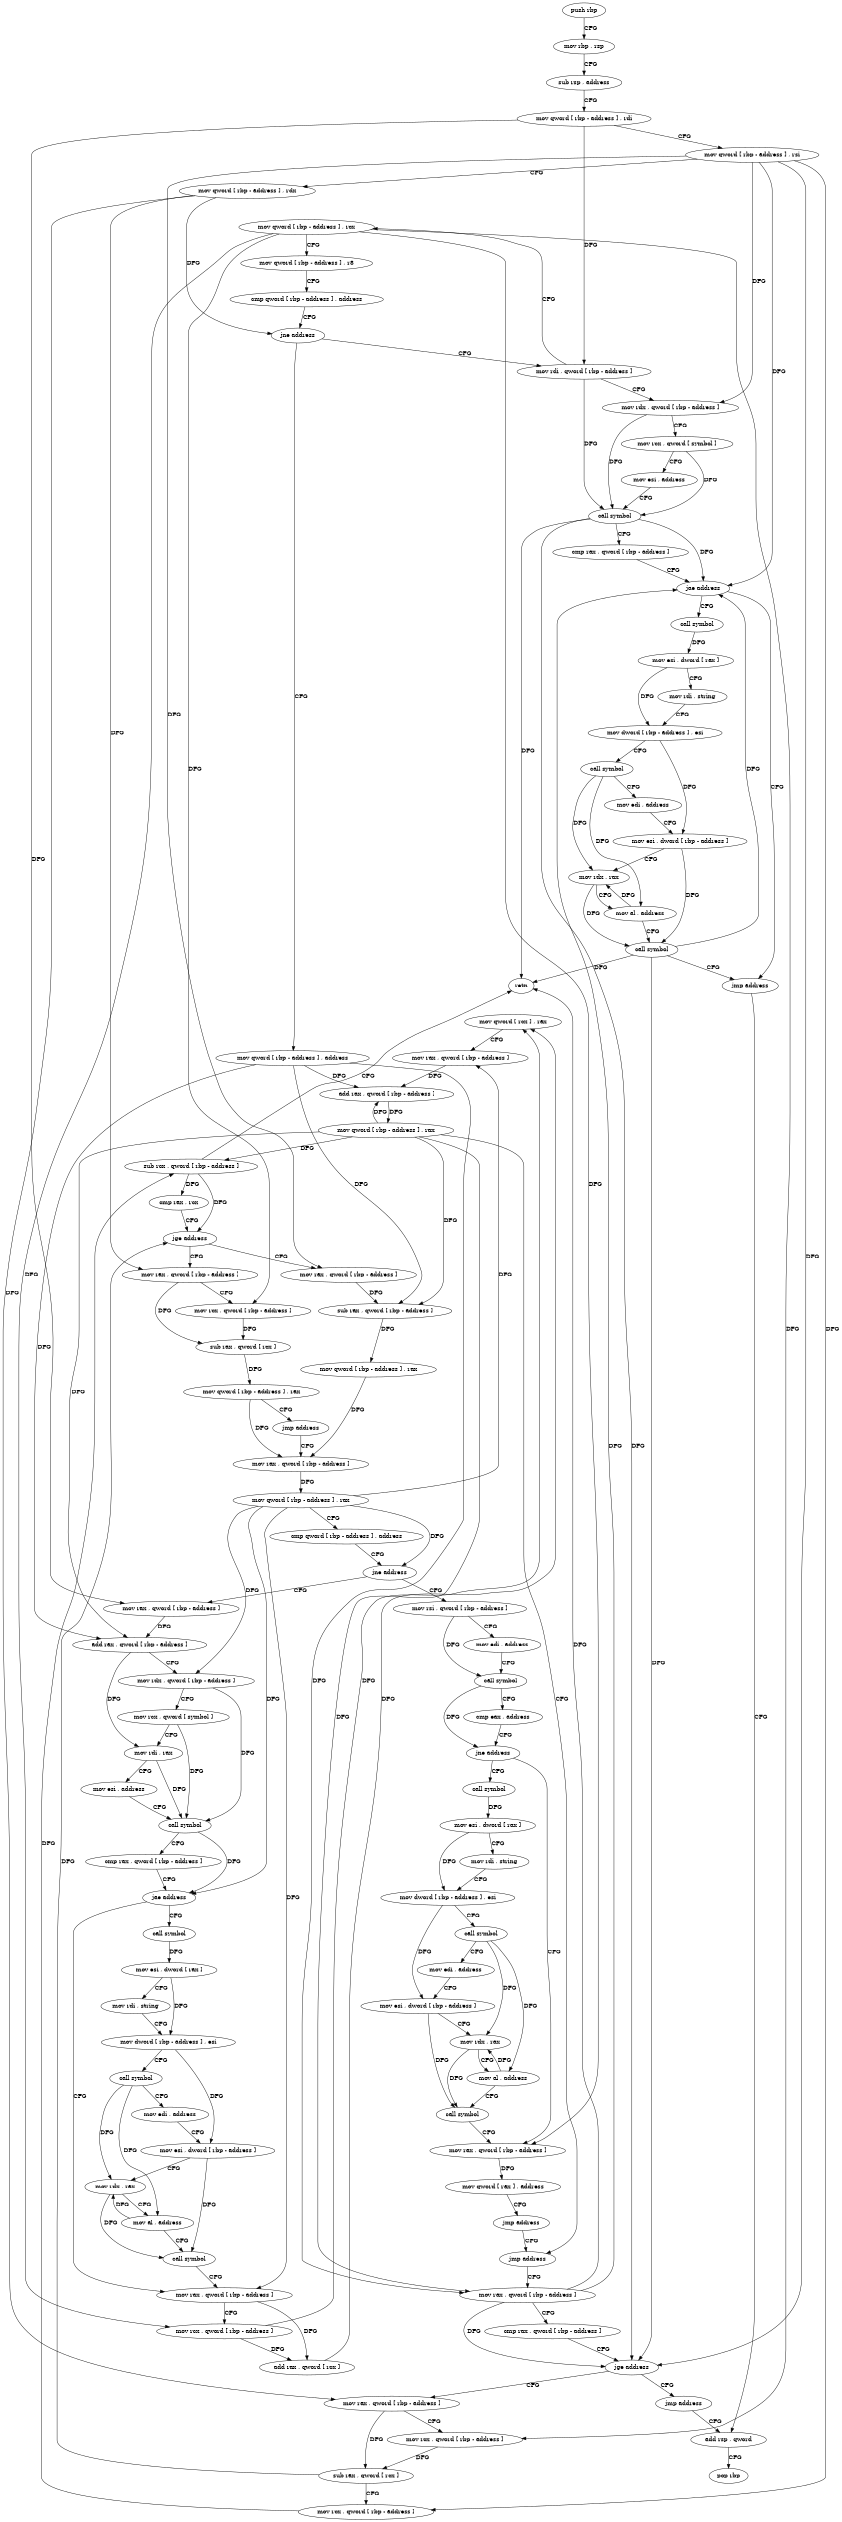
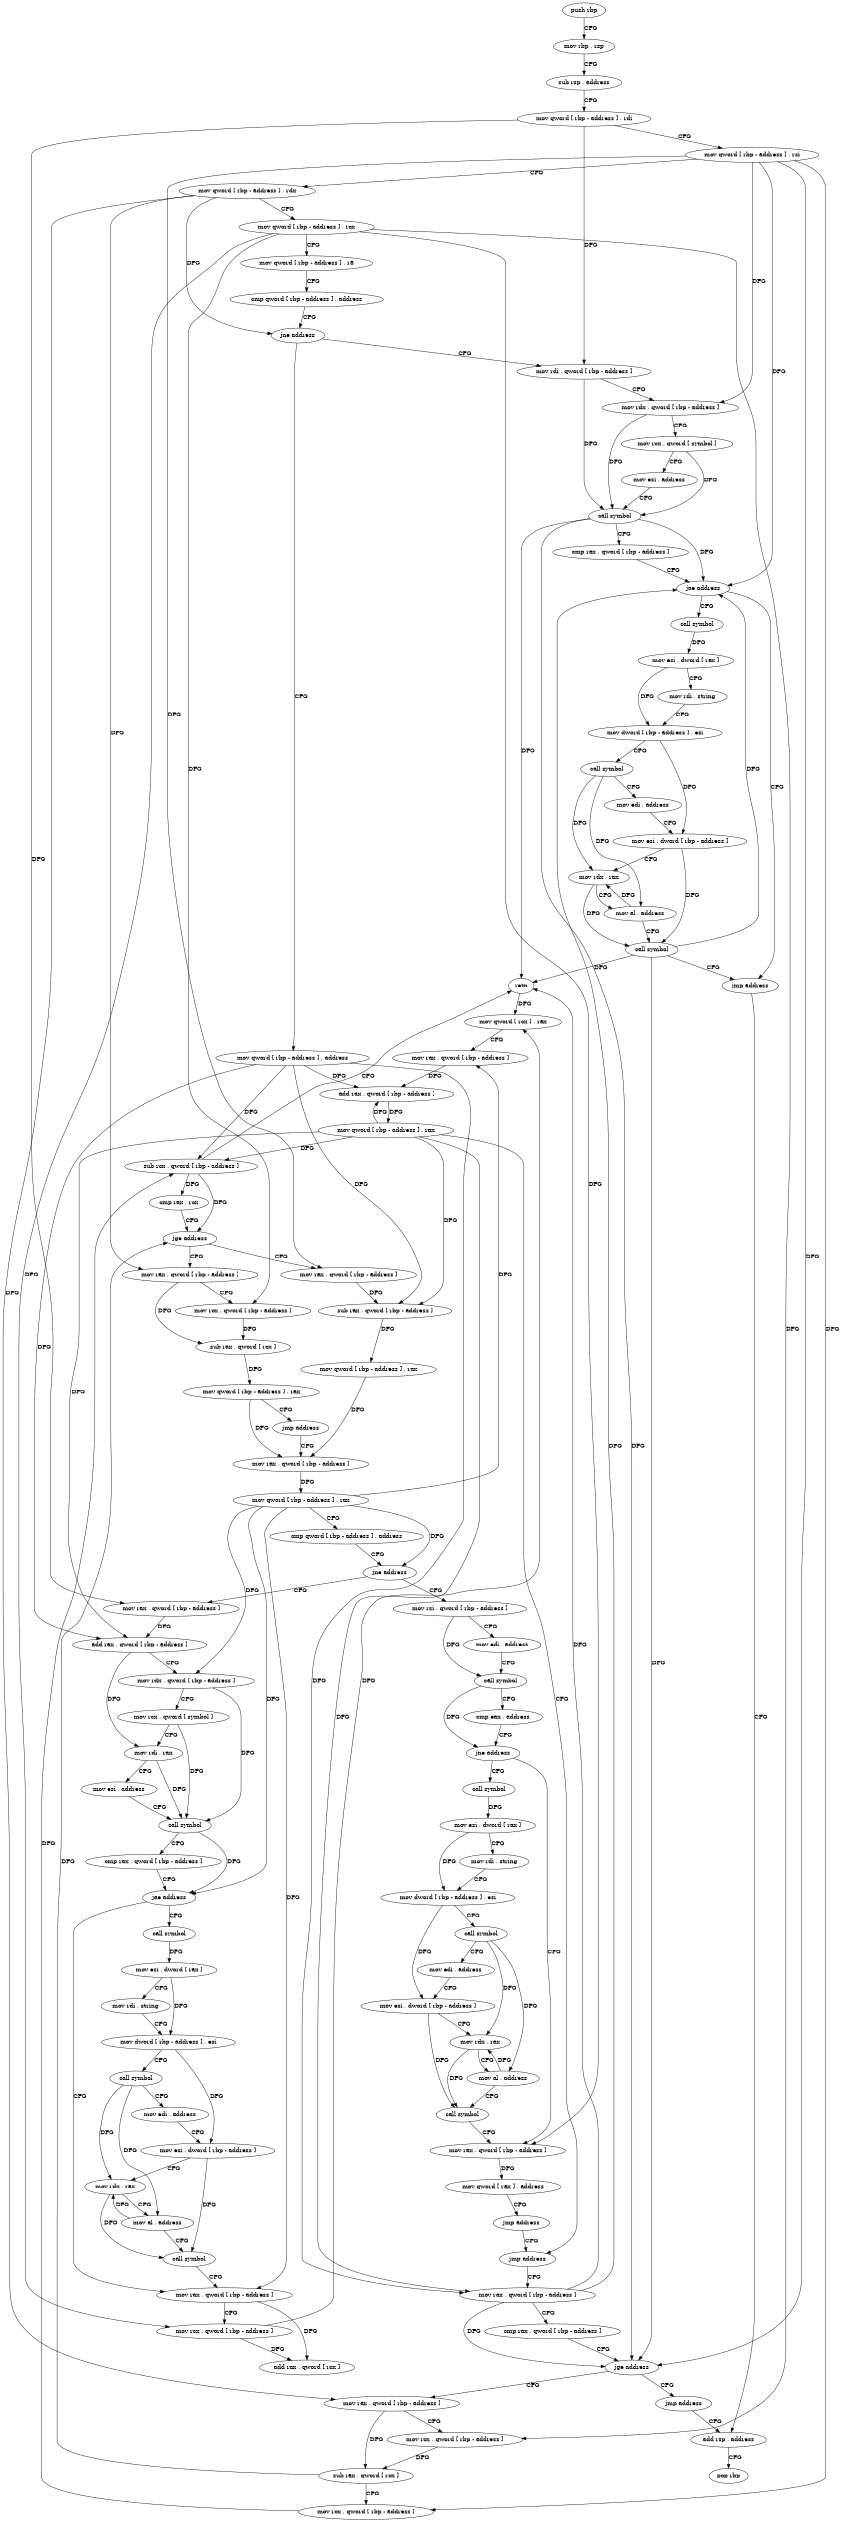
edge "mov rdi , qword [ rbp - address ]" -> "mov qword [ rbp - address ] , rcx": now "mov qword [ rbp - address ] , rdx" -> "mov qword [ rbp - address ] , rcx"
edge "mov qword [ rbp - address ] , address" -> "sub rcx , qword [ rbp - address ]": added, label "DFG"
edge "add rax , qword [ rcx ]" -> "mov qword [ rcx ] , rax": now "retn" -> "mov qword [ rcx ] , rax"
node "add rsp , qword": label "add rsp , qword" -> "add rsp , address"
